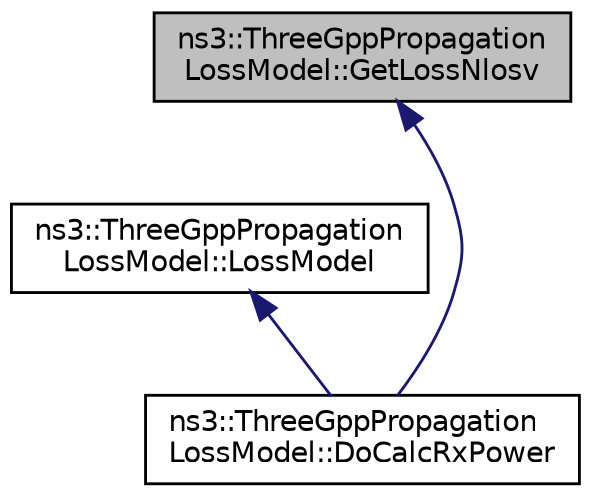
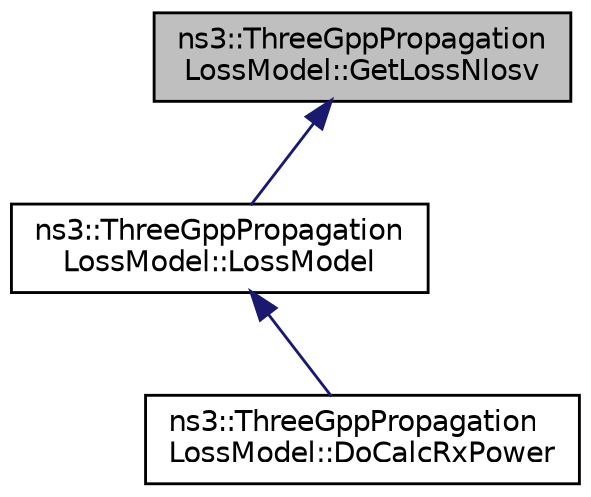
edge "ns3::ThreeGppPropagation LossModel::DoCalcRxPower" -> "ns3::ThreeGppPropagation LossModel::GetLossNlosv": now "ns3::ThreeGppPropagation LossModel::LossModel" -> "ns3::ThreeGppPropagation LossModel::GetLossNlosv"
